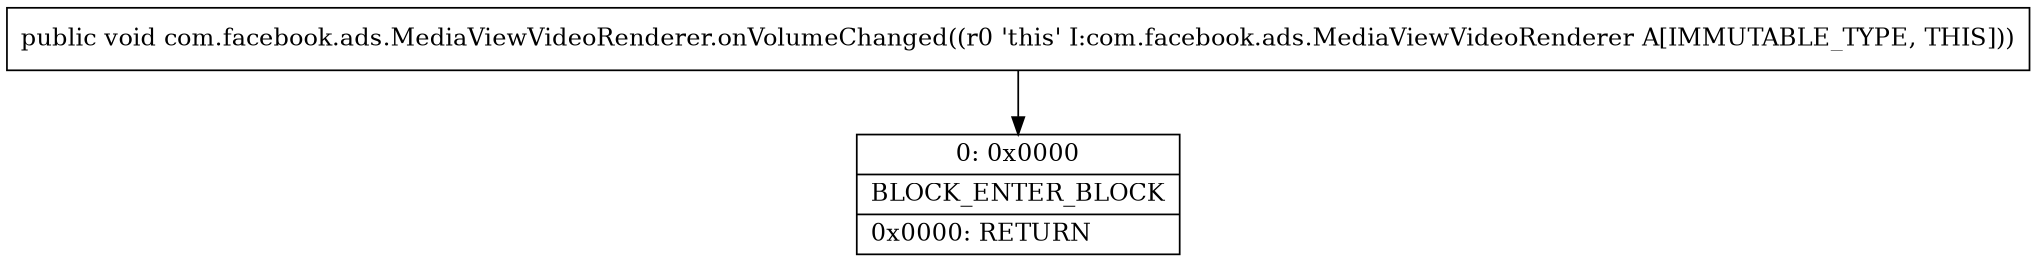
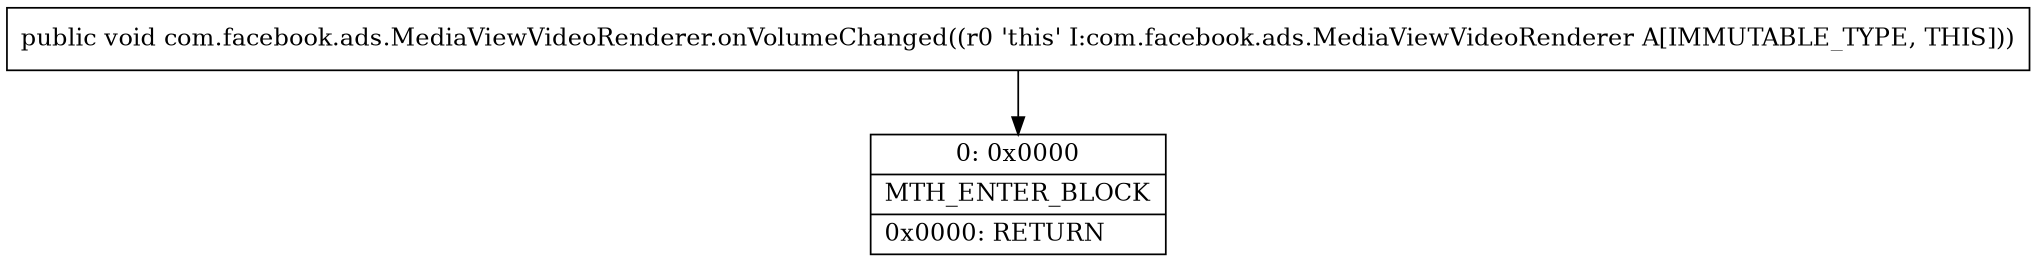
node "0: 0x0000": text "BLOCK_ENTER_BLOCK" -> "MTH_ENTER_BLOCK"
